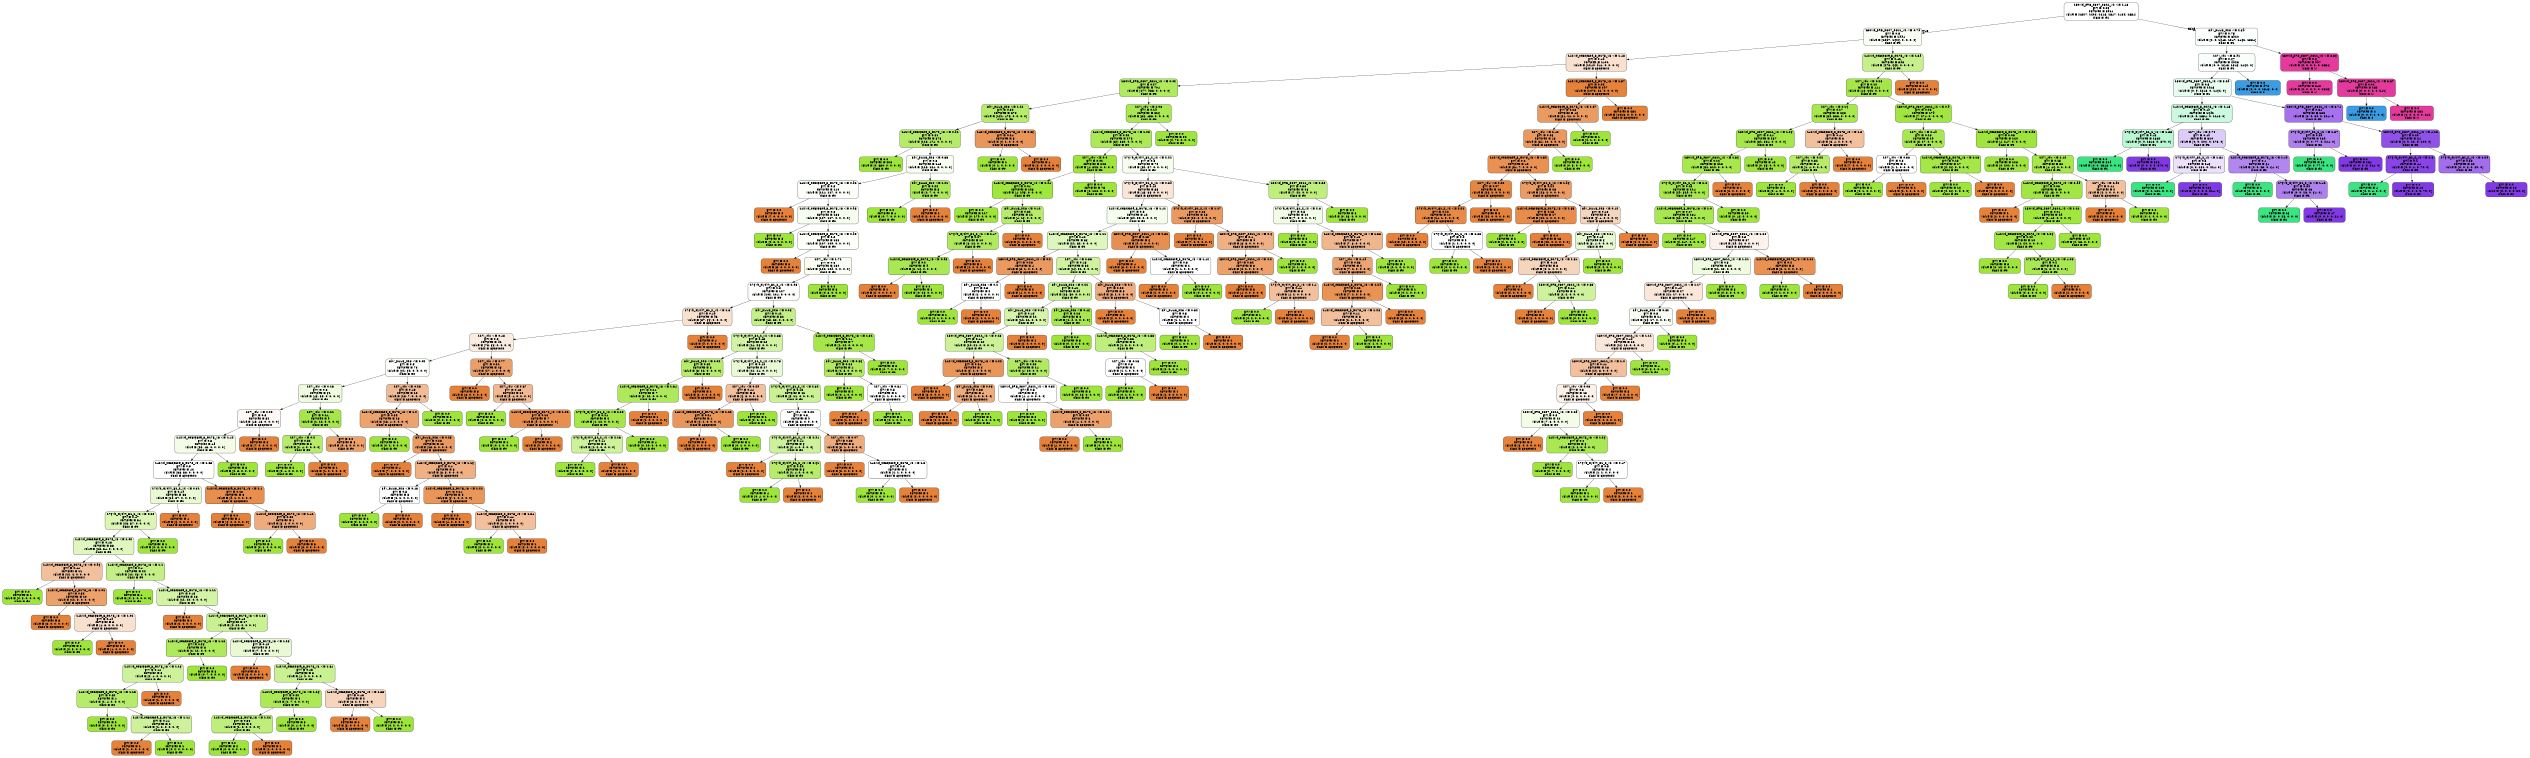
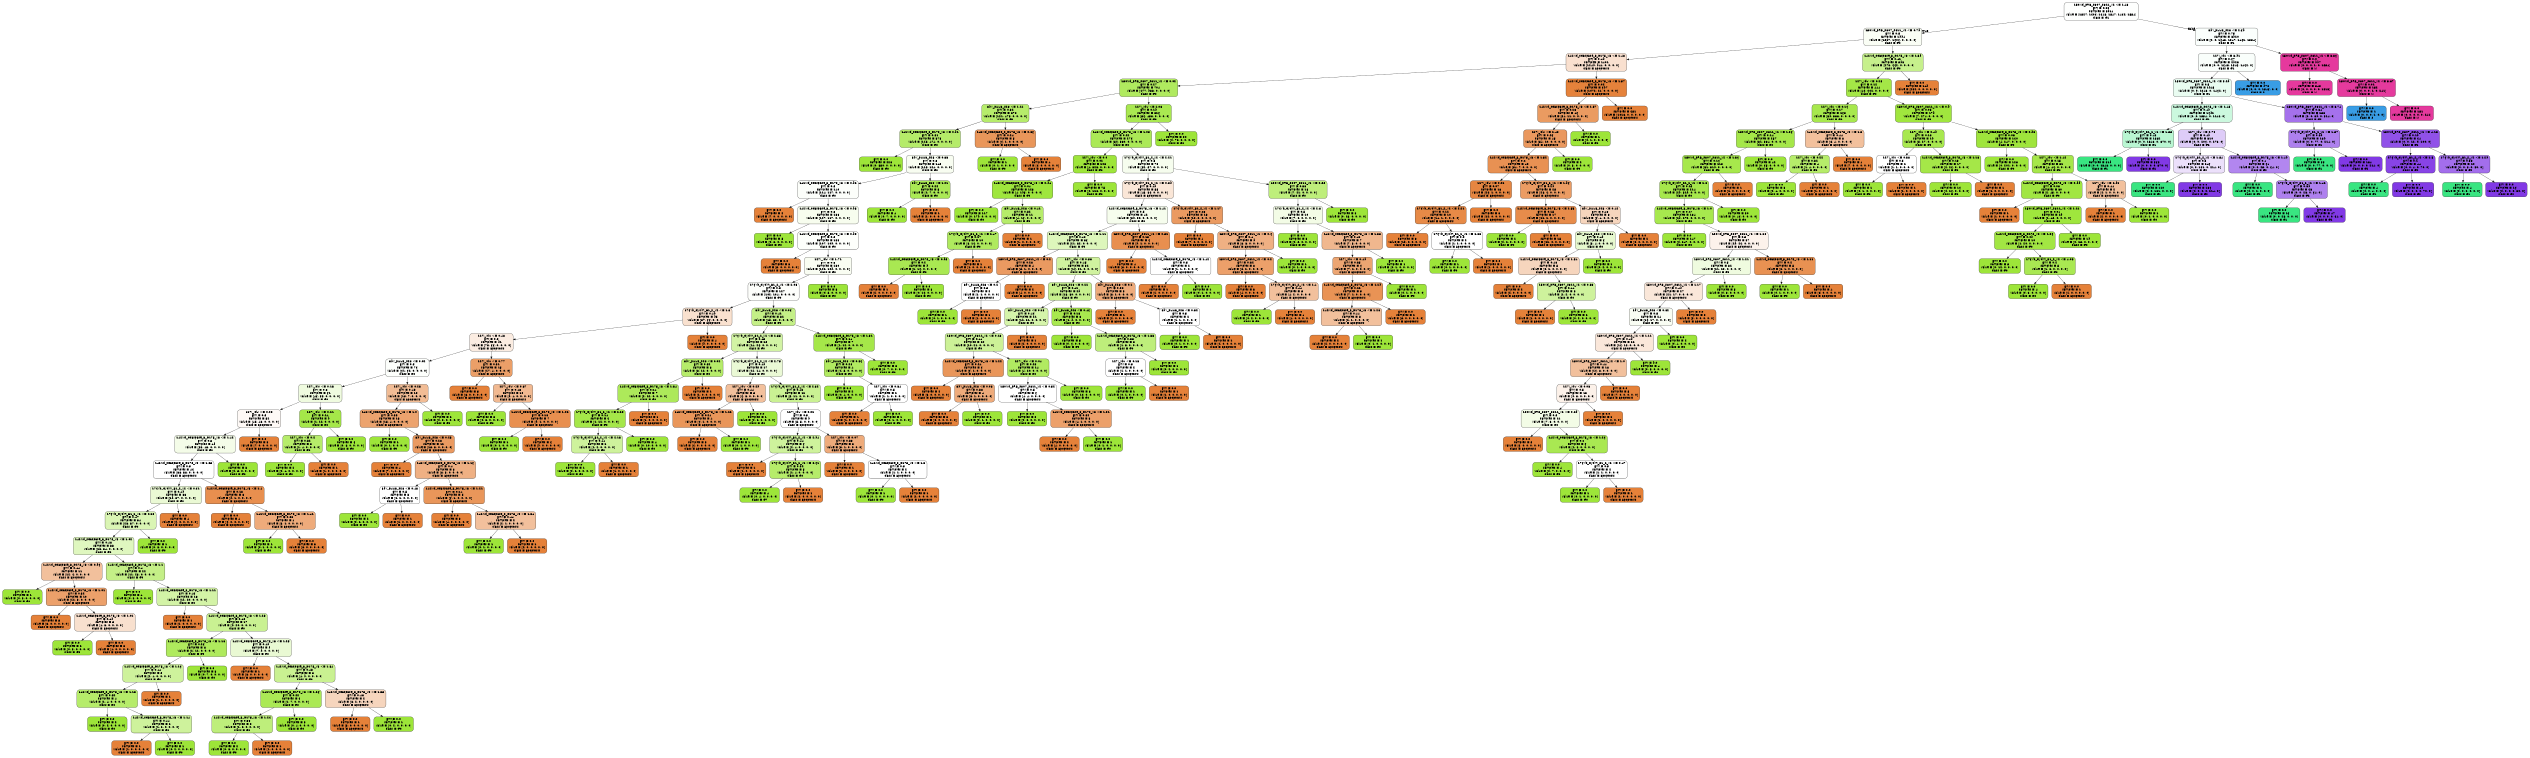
node "gini = 0.0 samples = 4 value = [0, 0, 8, 0, 0, 0] class = G1": added
node "gini = 0.0 samples = 4 value = [0, 5, 0, 0, 0, 0] class = G0": label "gini = 0.0 samples = 4 value = [0, 5, 0, 0, 0, 0] class = G0" -> "gini = 9.0 samples = 4 value = [0, 5, 0, 0, 0, 0] class = G0"
node "gini = 0.0 samples = 6 value = [0, 8, 0, 0, 0, 0] class = G0": fillcolor #eca06a -> #9de539
